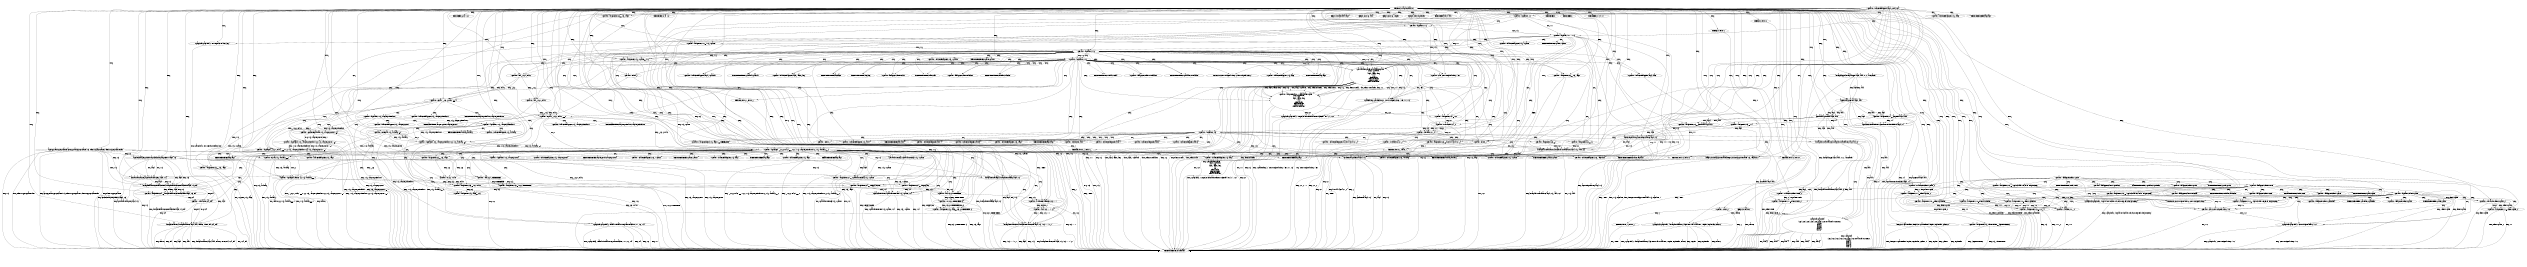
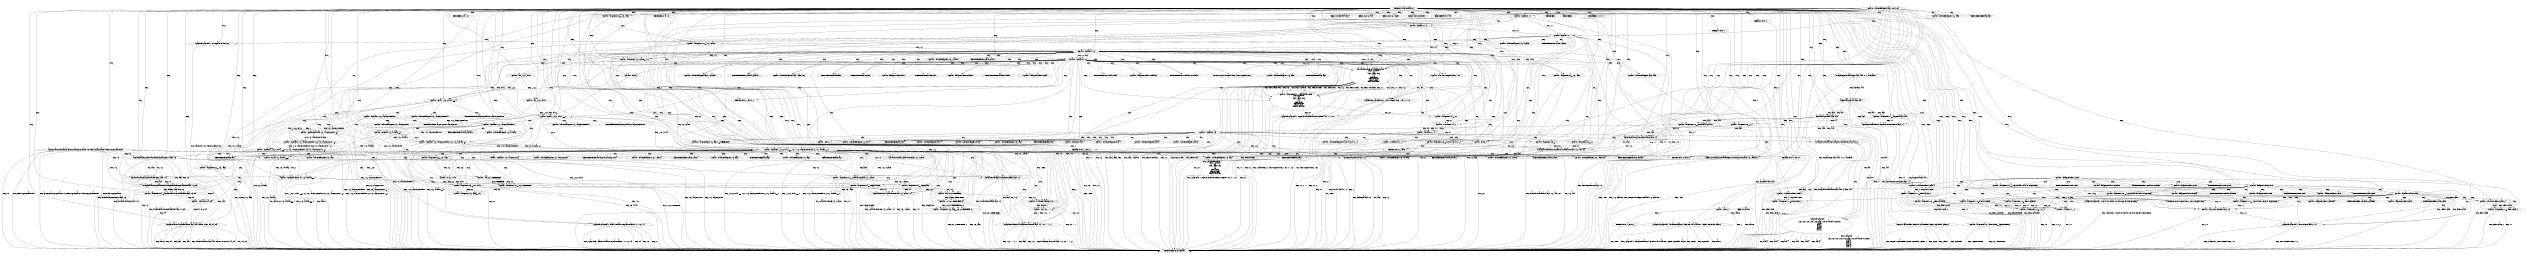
node "(<operator>.fieldAccess,elems.owe_dh)": added
node "(FIELD_IDENTIFIER,wpa_dh_len,owe_dh_len)": label "(FIELD_IDENTIFIER,wpa_dh_len,owe_dh_len)" -> "(FIELD_IDENTIFIER,owe_dh_len,owe_dh_len)"
edge "(<operator>.logicalOr,!v11 || !v13)" -> "(ap_free_sta,ap_free_sta(hapd, v15))": label "FFFF: " -> "CDG: "
